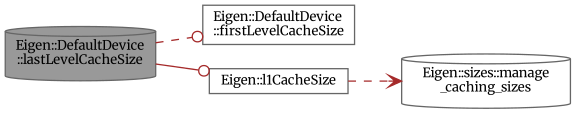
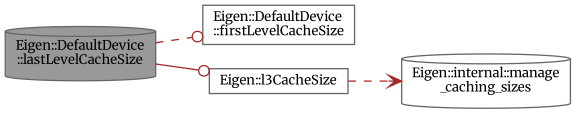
node "Eigen::l1CacheSize": label "Eigen::l1CacheSize" -> "Eigen::l3CacheSize"
node "Eigen::sizes::manage _caching_sizes": label "Eigen::sizes::manage _caching_sizes" -> "Eigen::internal::manage _caching_sizes"
